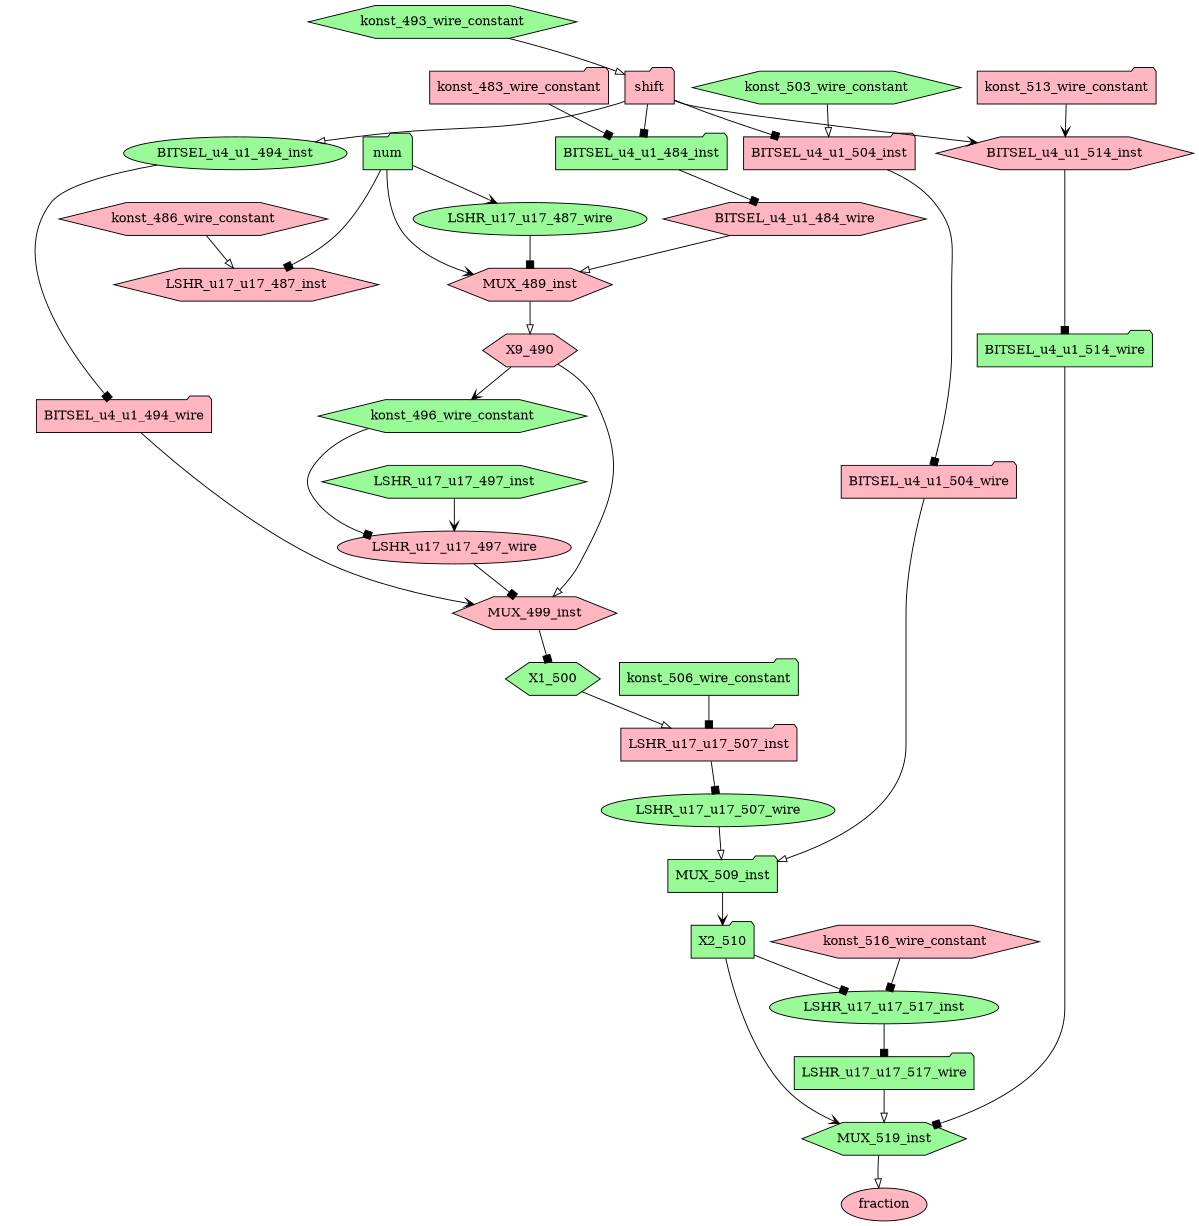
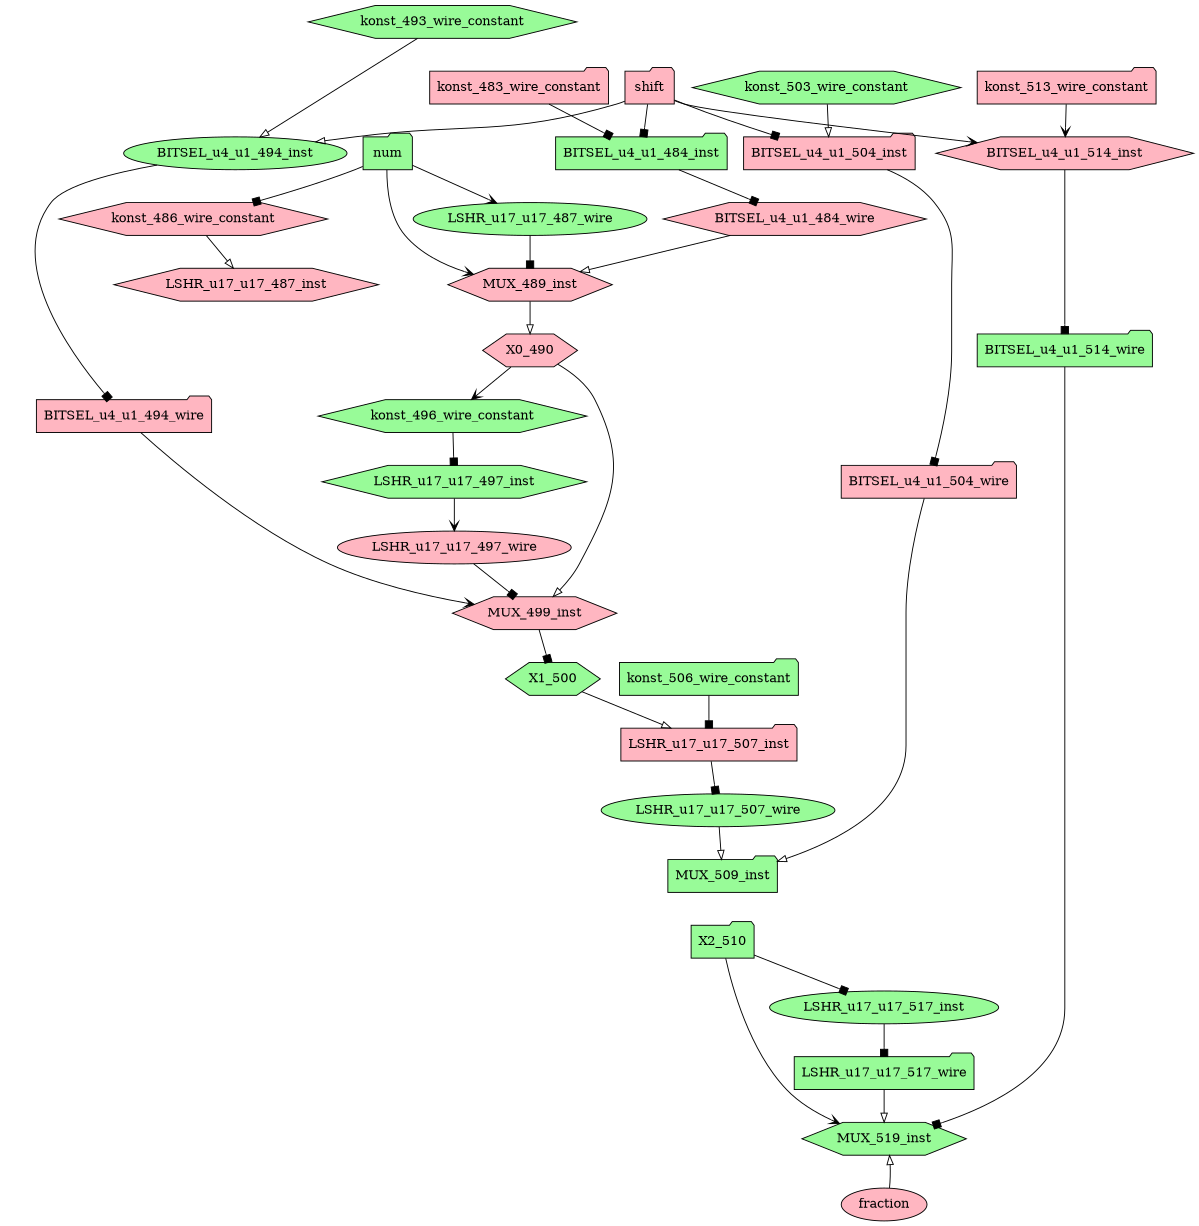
edge "konst_493_wire_constant" -> "shift": now "konst_493_wire_constant" -> "BITSEL_u4_u1_494_inst"
edge "num" -> "LSHR_u17_u17_487_inst": now "num" -> "konst_486_wire_constant"
node "X9_490": label "X9_490" -> "X0_490"
edge "konst_496_wire_constant" -> "LSHR_u17_u17_497_wire": now "konst_496_wire_constant" -> "LSHR_u17_u17_497_inst"
edge "MUX_509_inst" -> "X2_510": removed
node "konst_516_wire_constant": removed
edge "MUX_519_inst" -> "fraction": reversed
